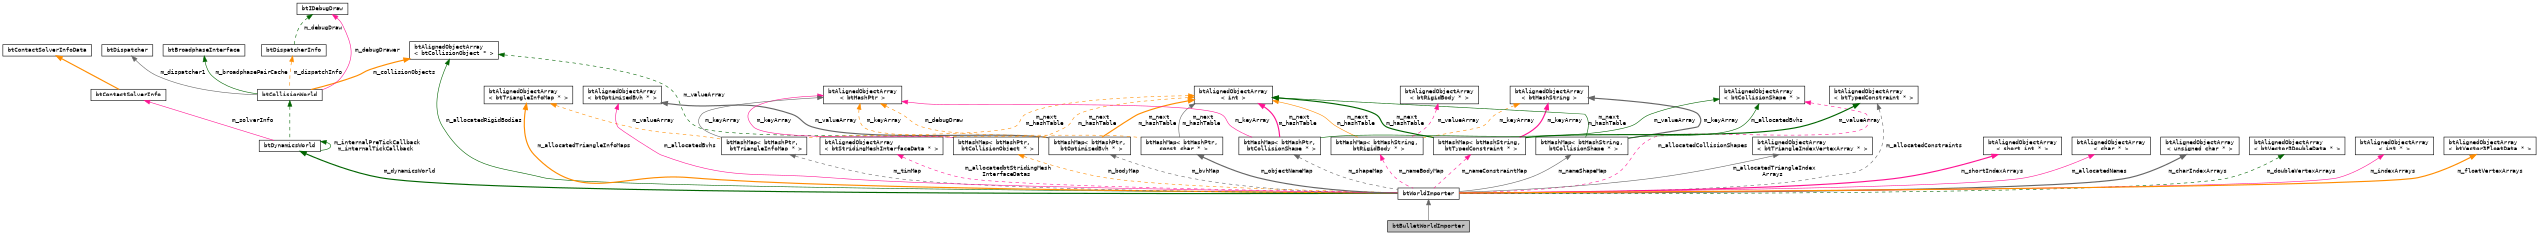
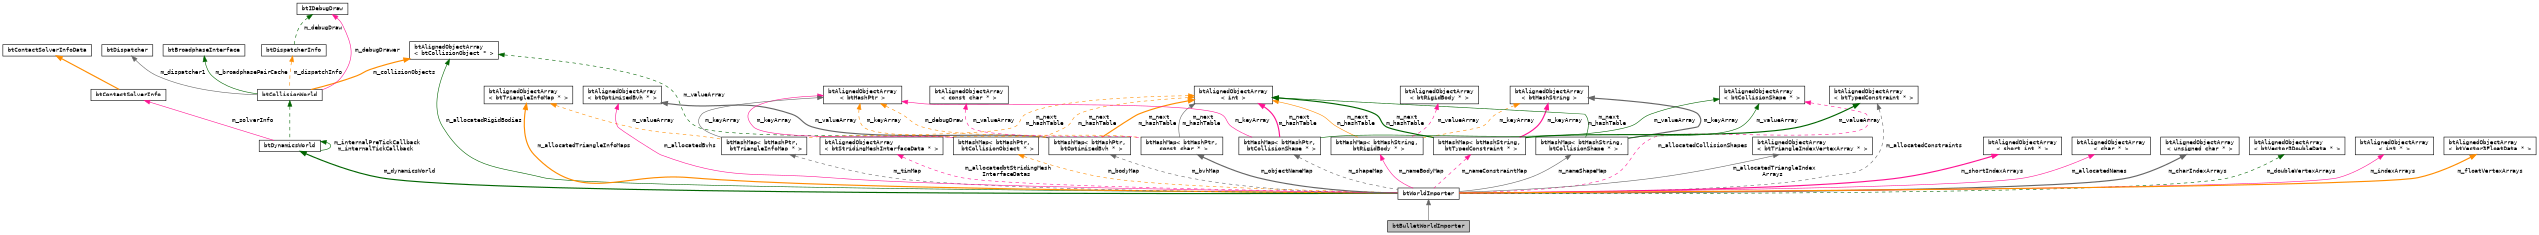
node "btAlignedObjectArray < const char * >": added
edge "btHashMap< btHashString, btCollisionShape * >" -> "btAlignedObjectArray < btCollisionShape * >": label " m_allocatedBvhs" -> " m_valueArray"
edge "btWorldImporter" -> "btHashMap< btHashString, btRigidBody * >": style dashed -> solid
